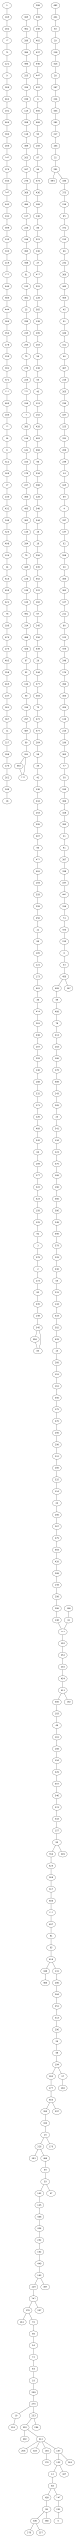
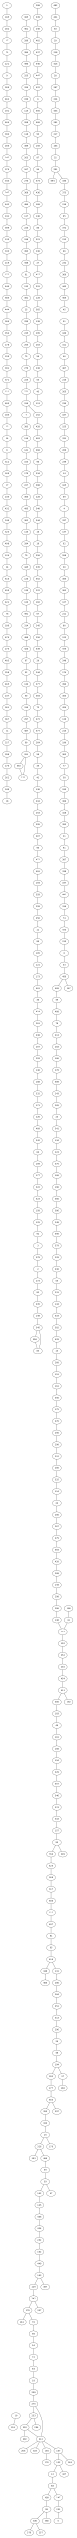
edge "45" -- "51": removed
edge "113" -- "152": now "156" -- "152"
edge "275" -- "10": now "275" -- "412"
